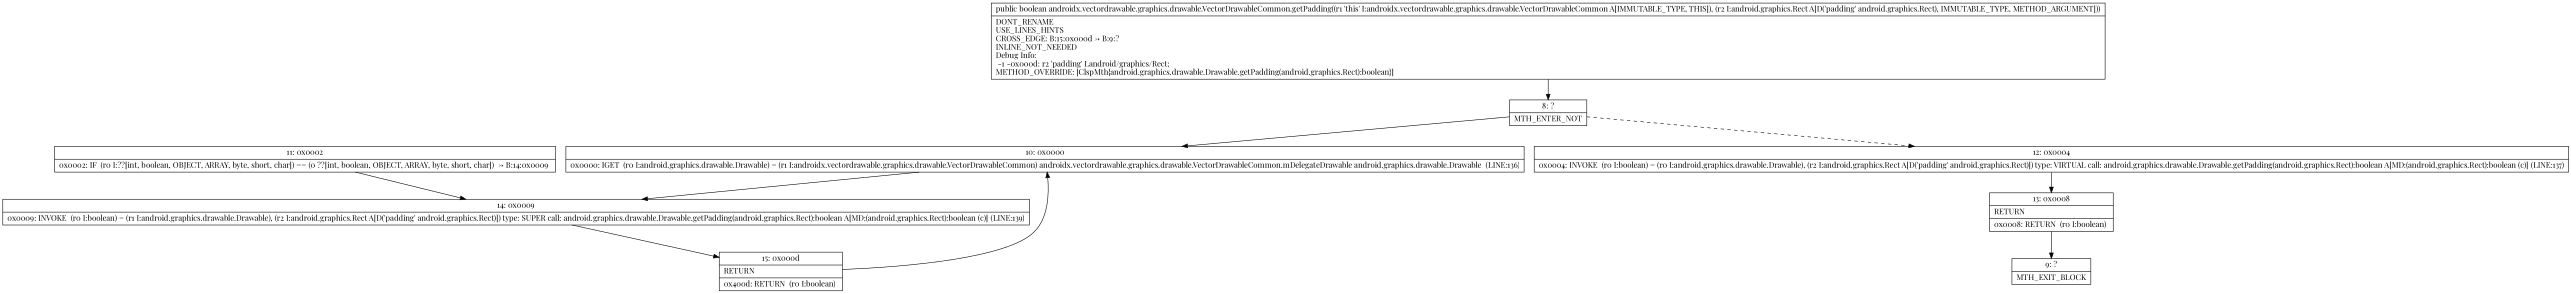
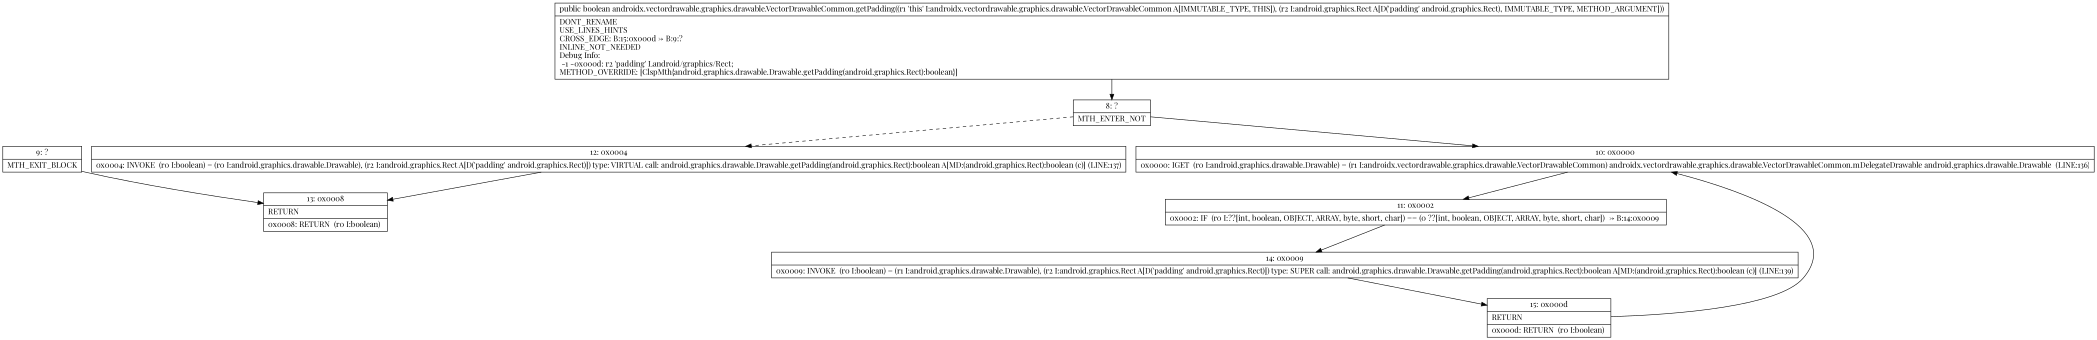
edge "10: 0x0000" -> "14: 0x0009": now "10: 0x0000" -> "11: 0x0002"
edge "13: 0x0008" -> "9: ?": reversed
node "15: 0x000d": text "0x400d: RETURN  (r0 I:boolean)" -> "0x000d: RETURN  (r0 I:boolean)"
